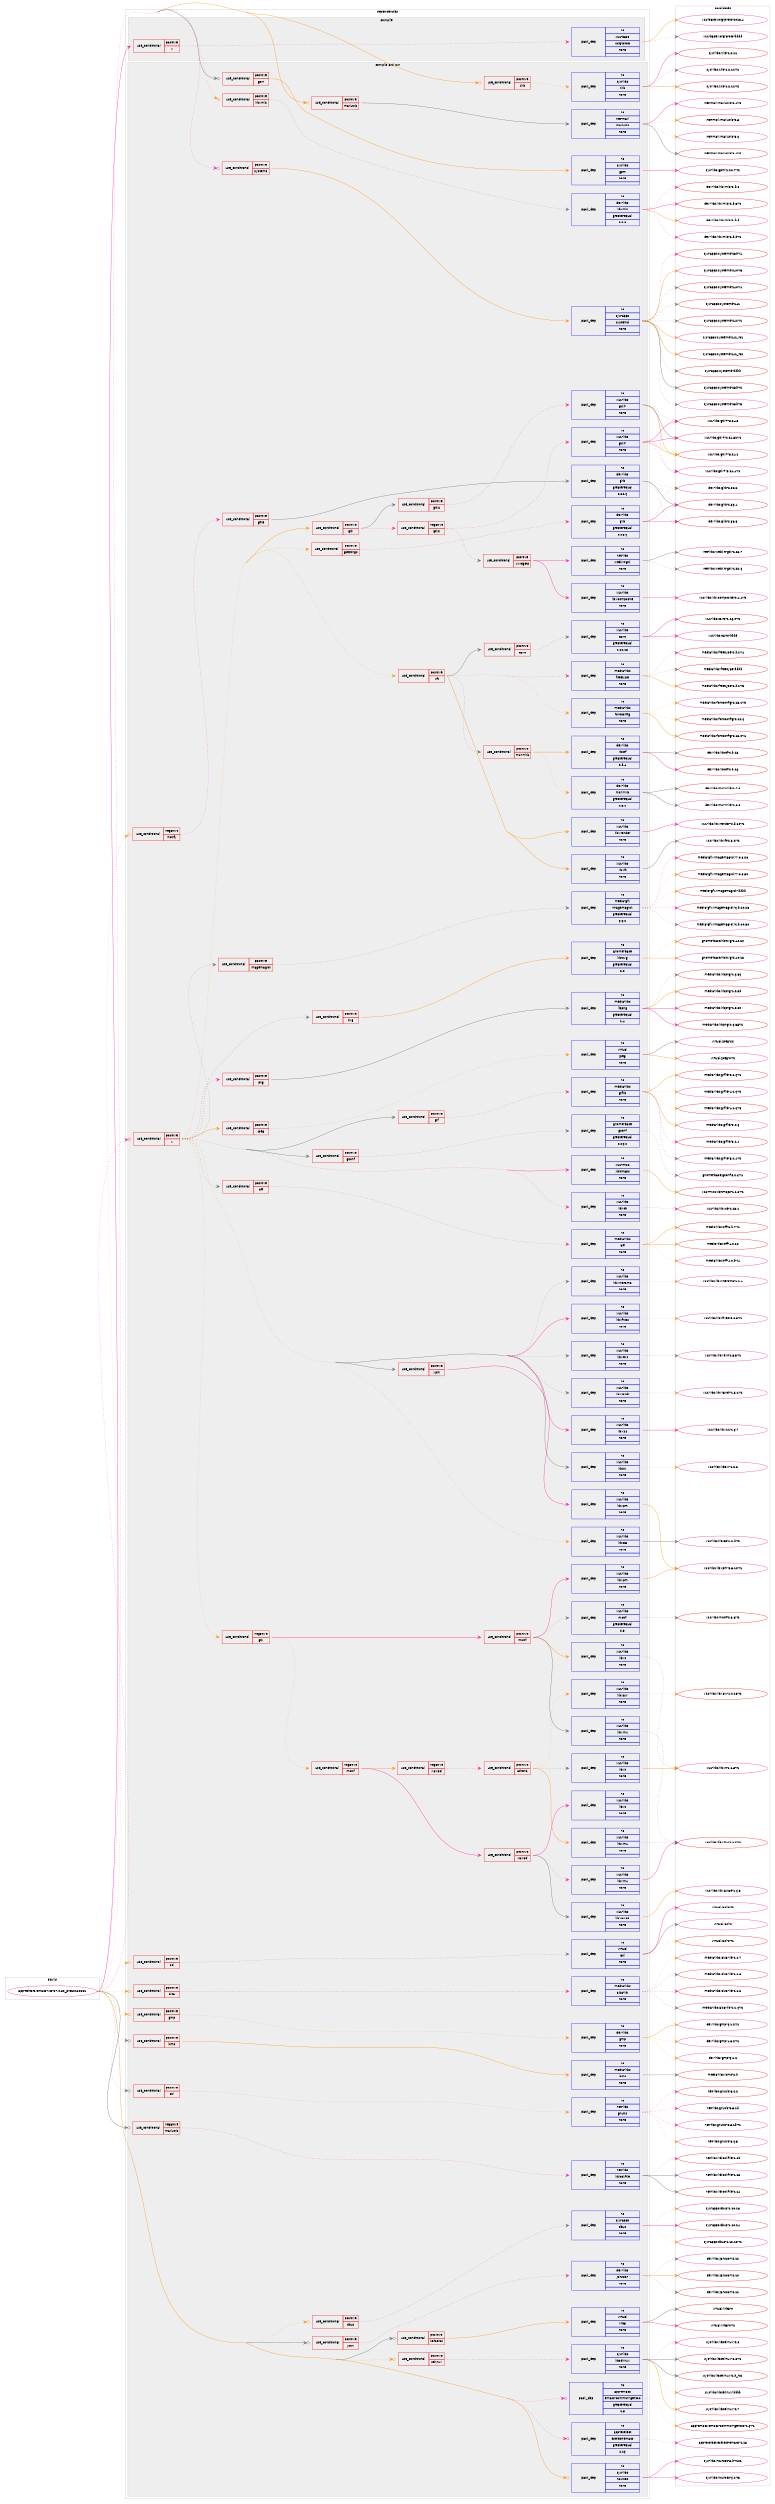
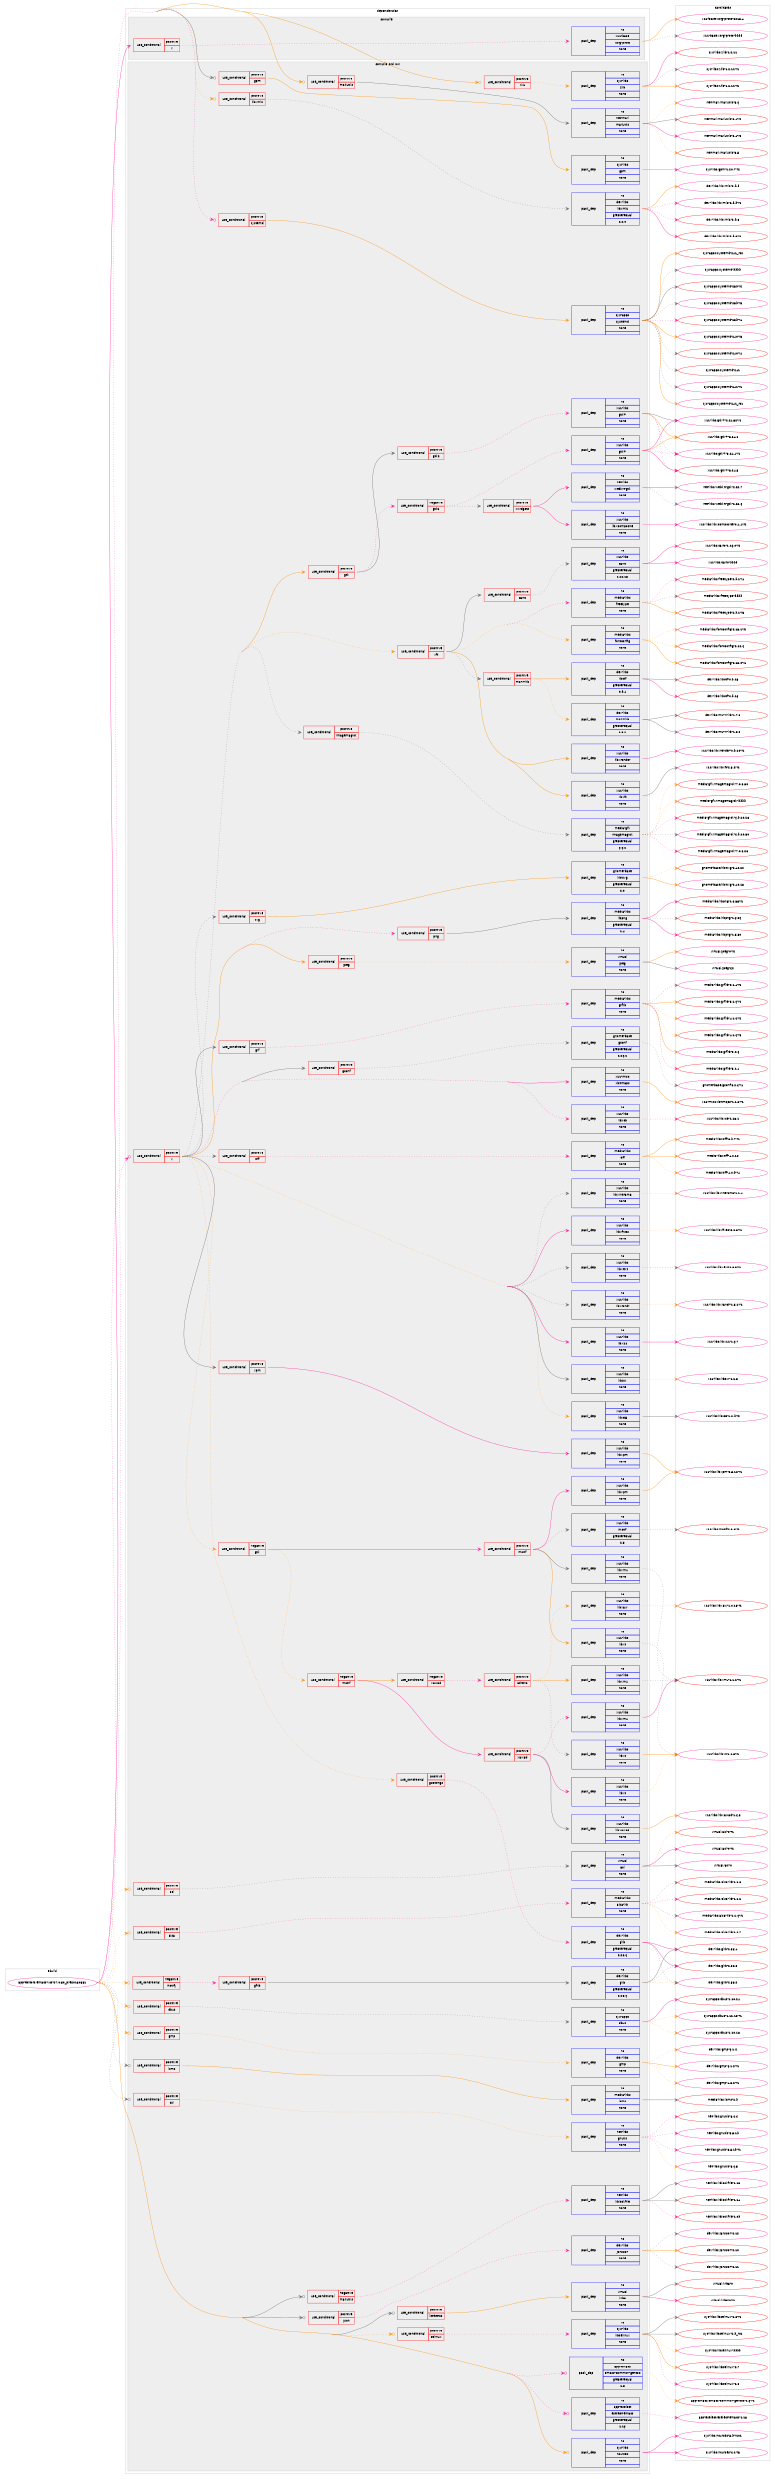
node "sys-apps/systemd-241-r1": color red -> deeppink
node "sys-apps/systemd-9999": color red -> deeppink
node "media-libs/libpng-1.2.59": removed
